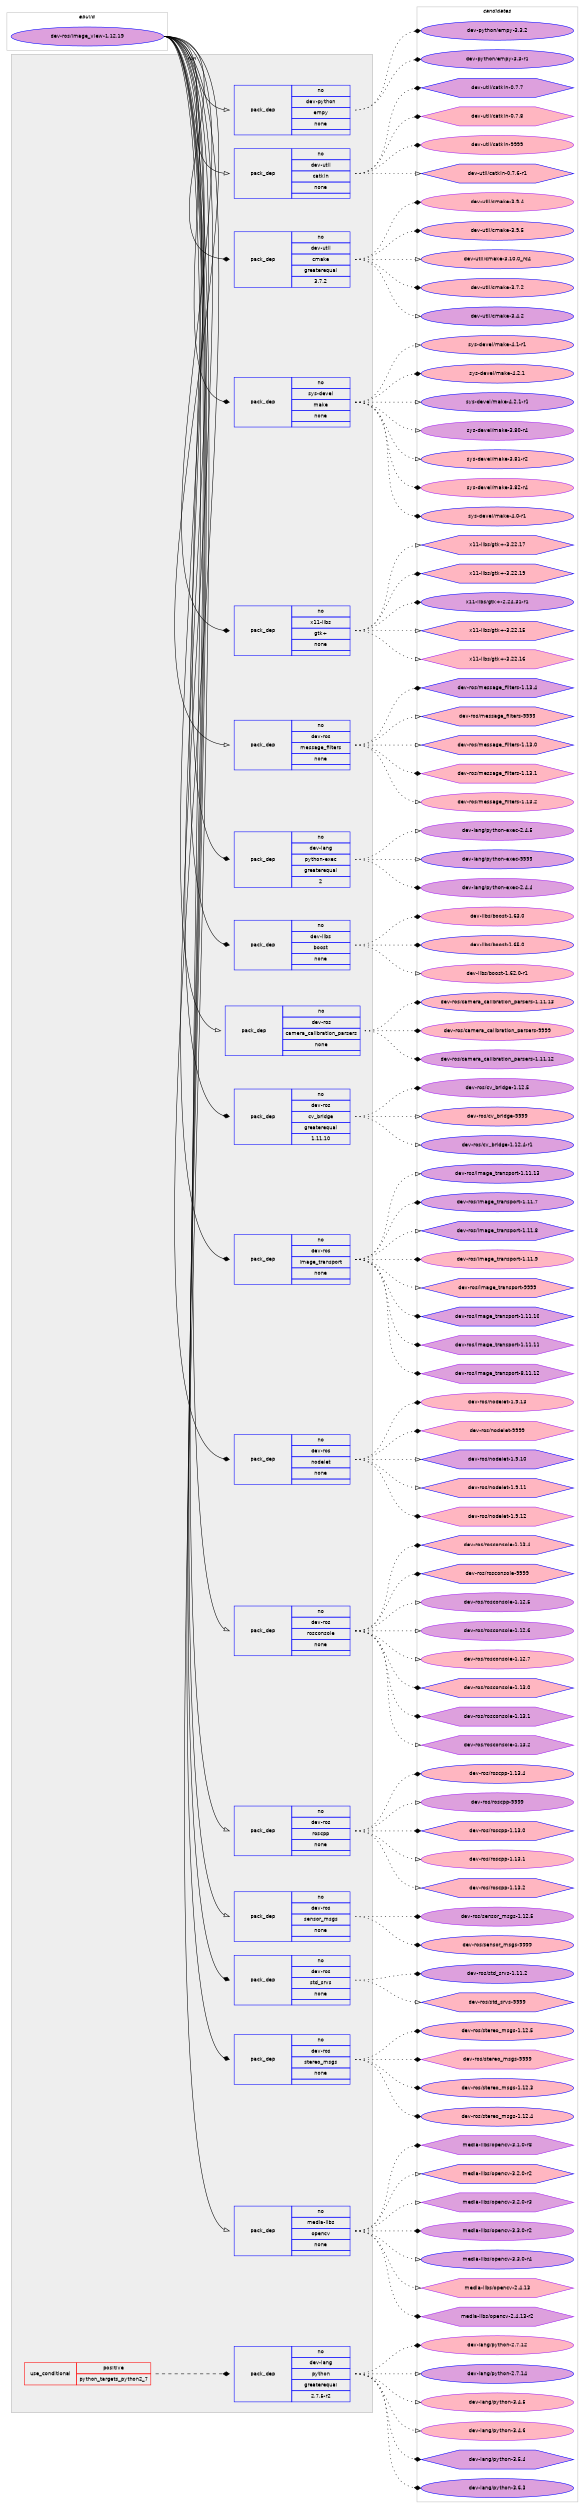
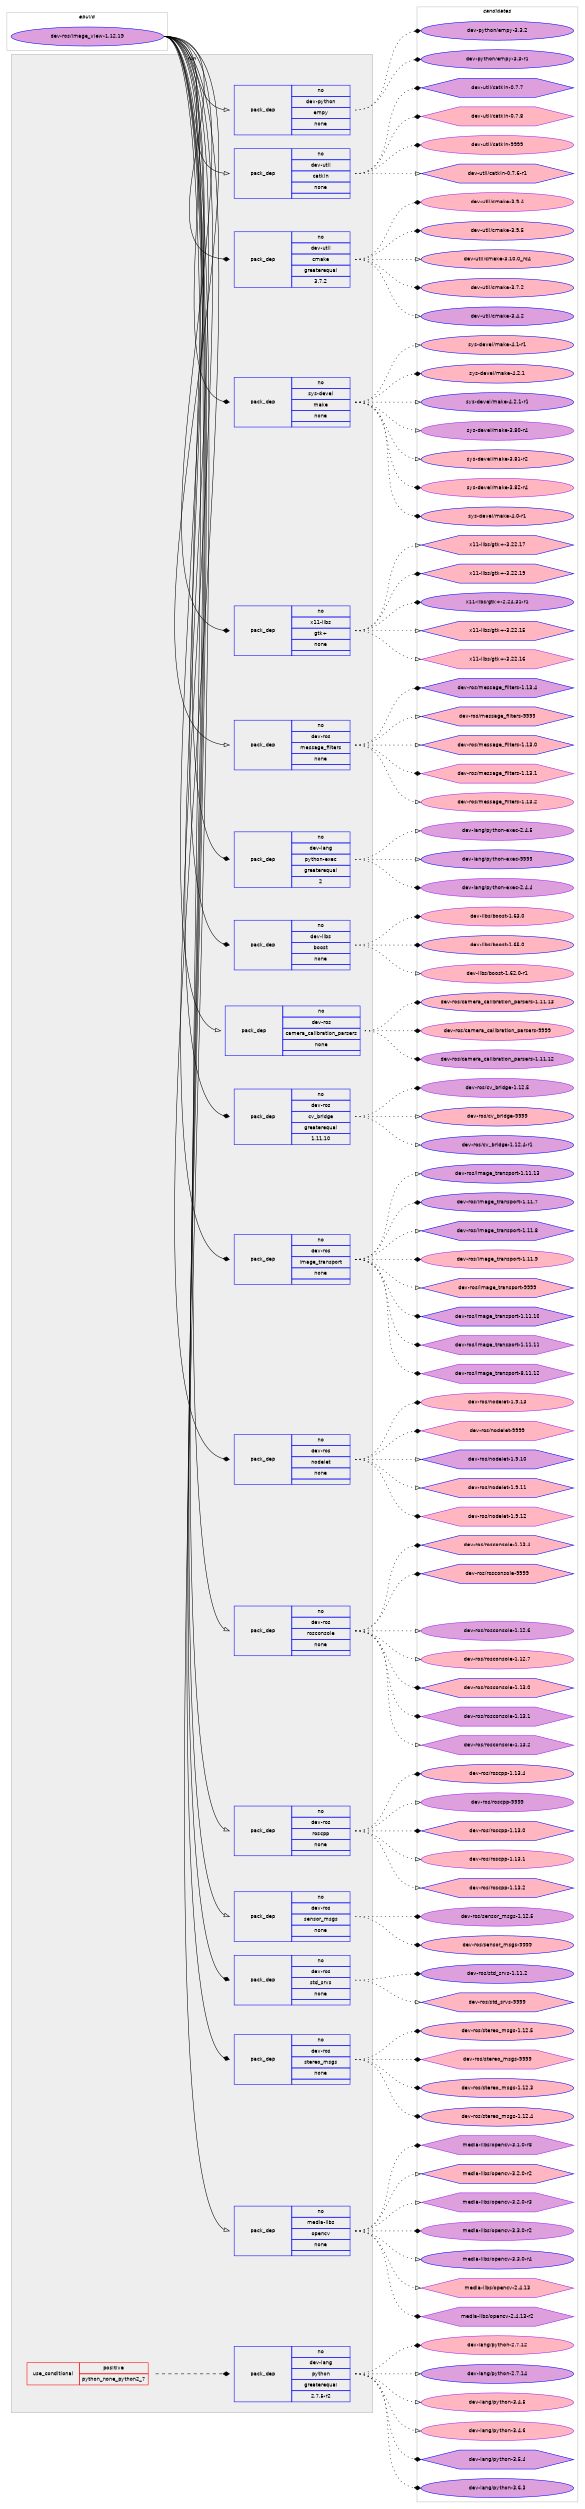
node "dev-ros/rosconsole-1.12.5": removed
node "use_conditional": text "python_targets_python2_7" -> "python_none_python2_7"
